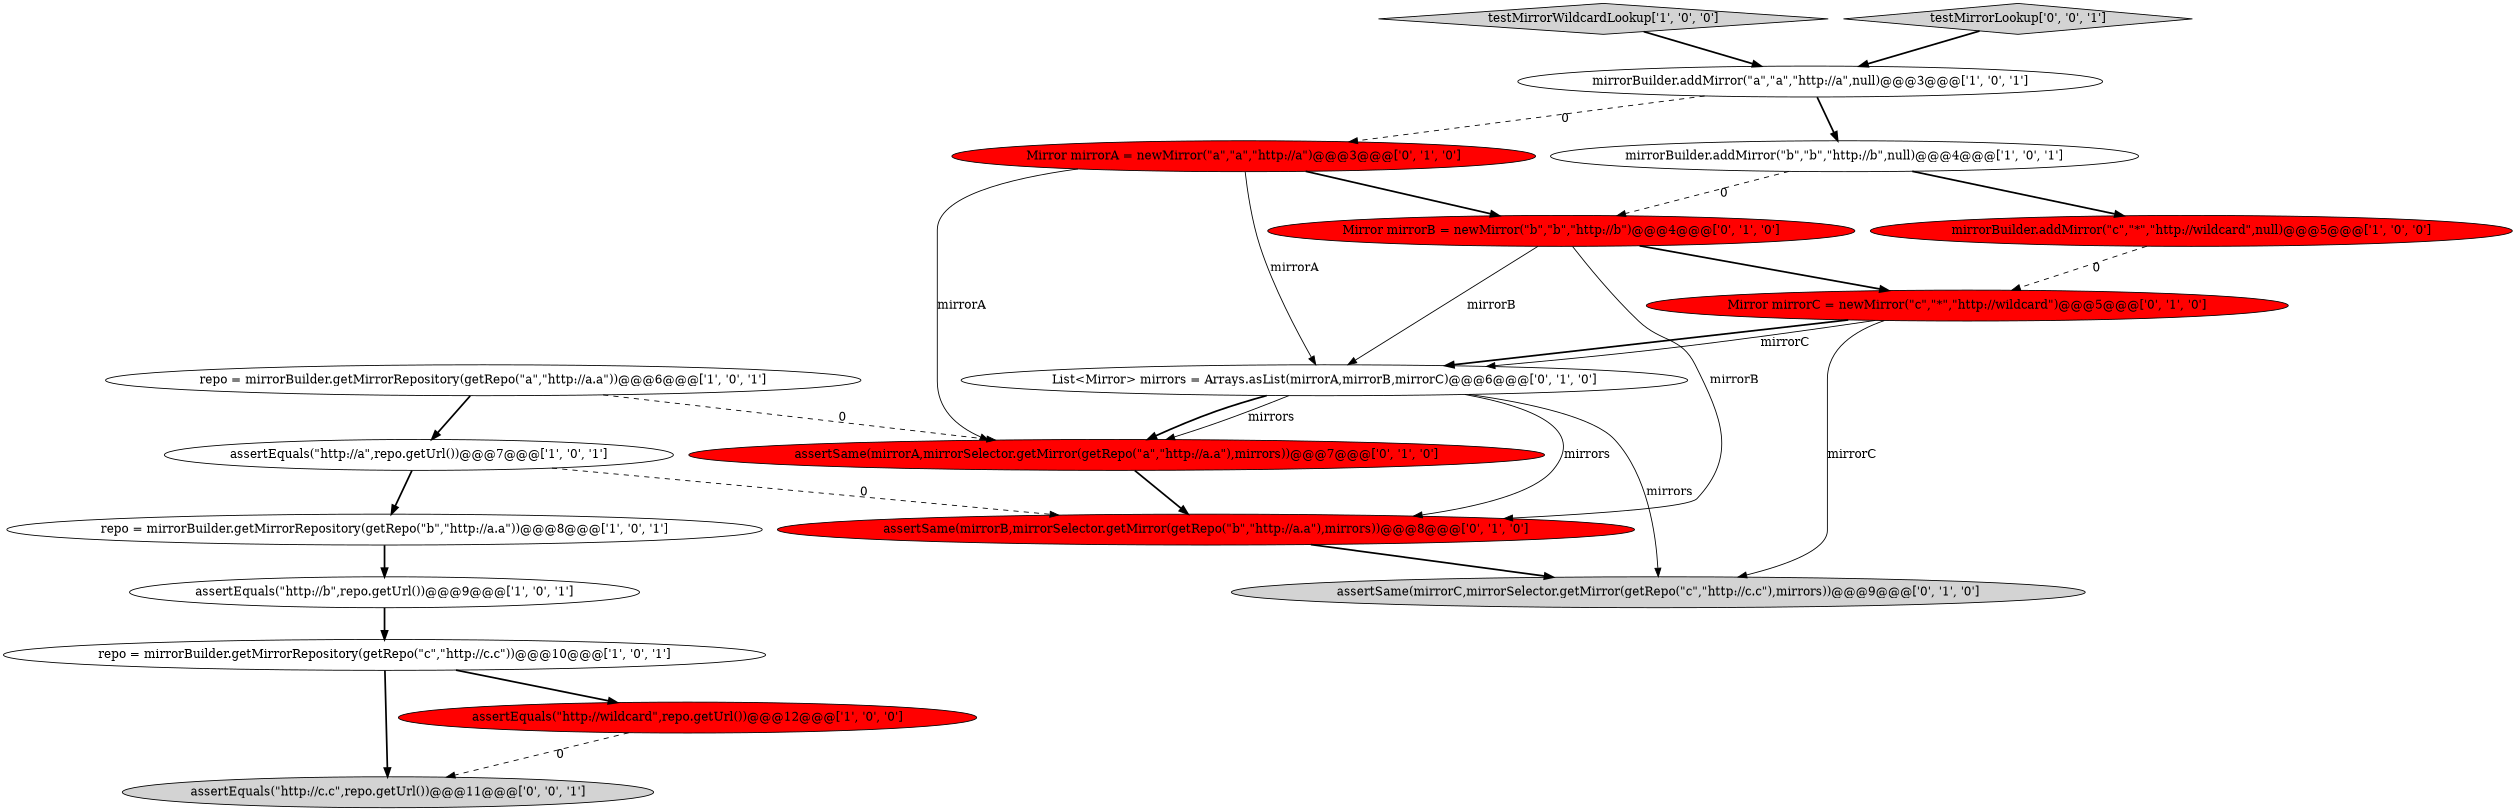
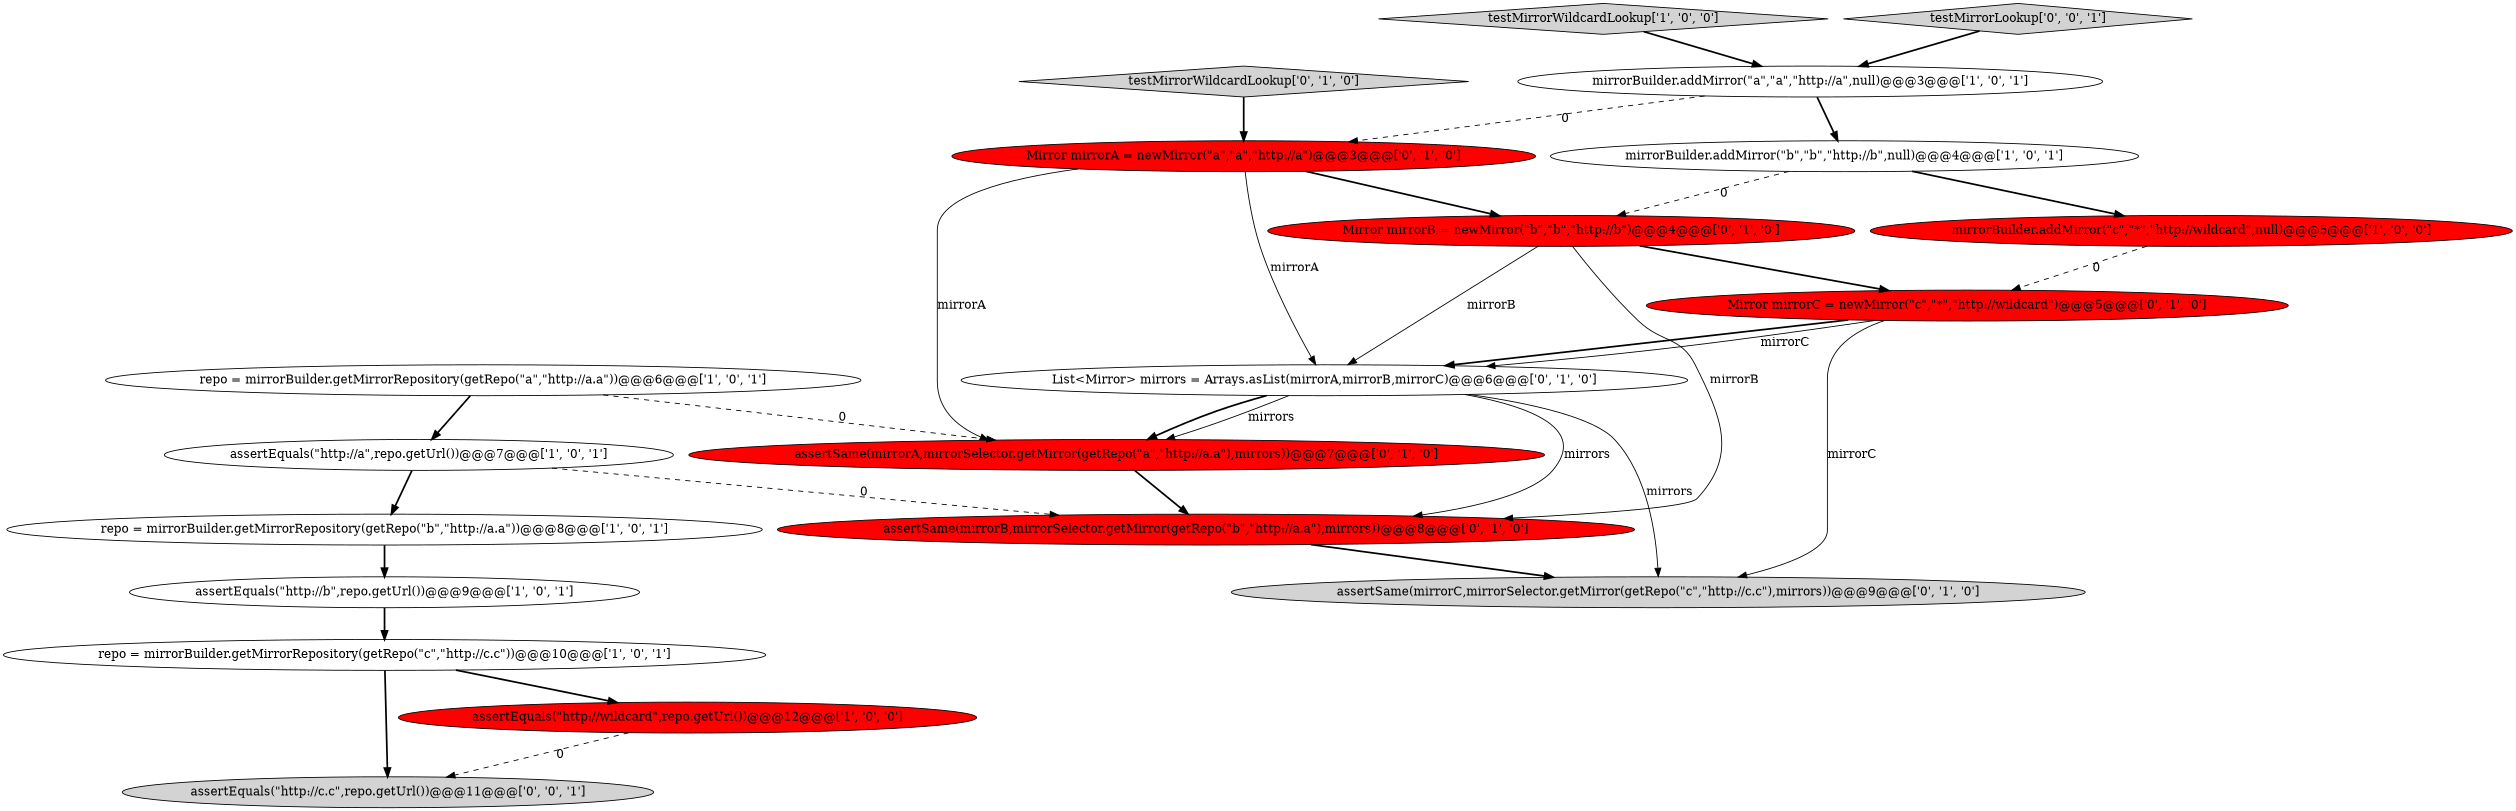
node "testMirrorWildcardLookup['0', '1', '0']": added
